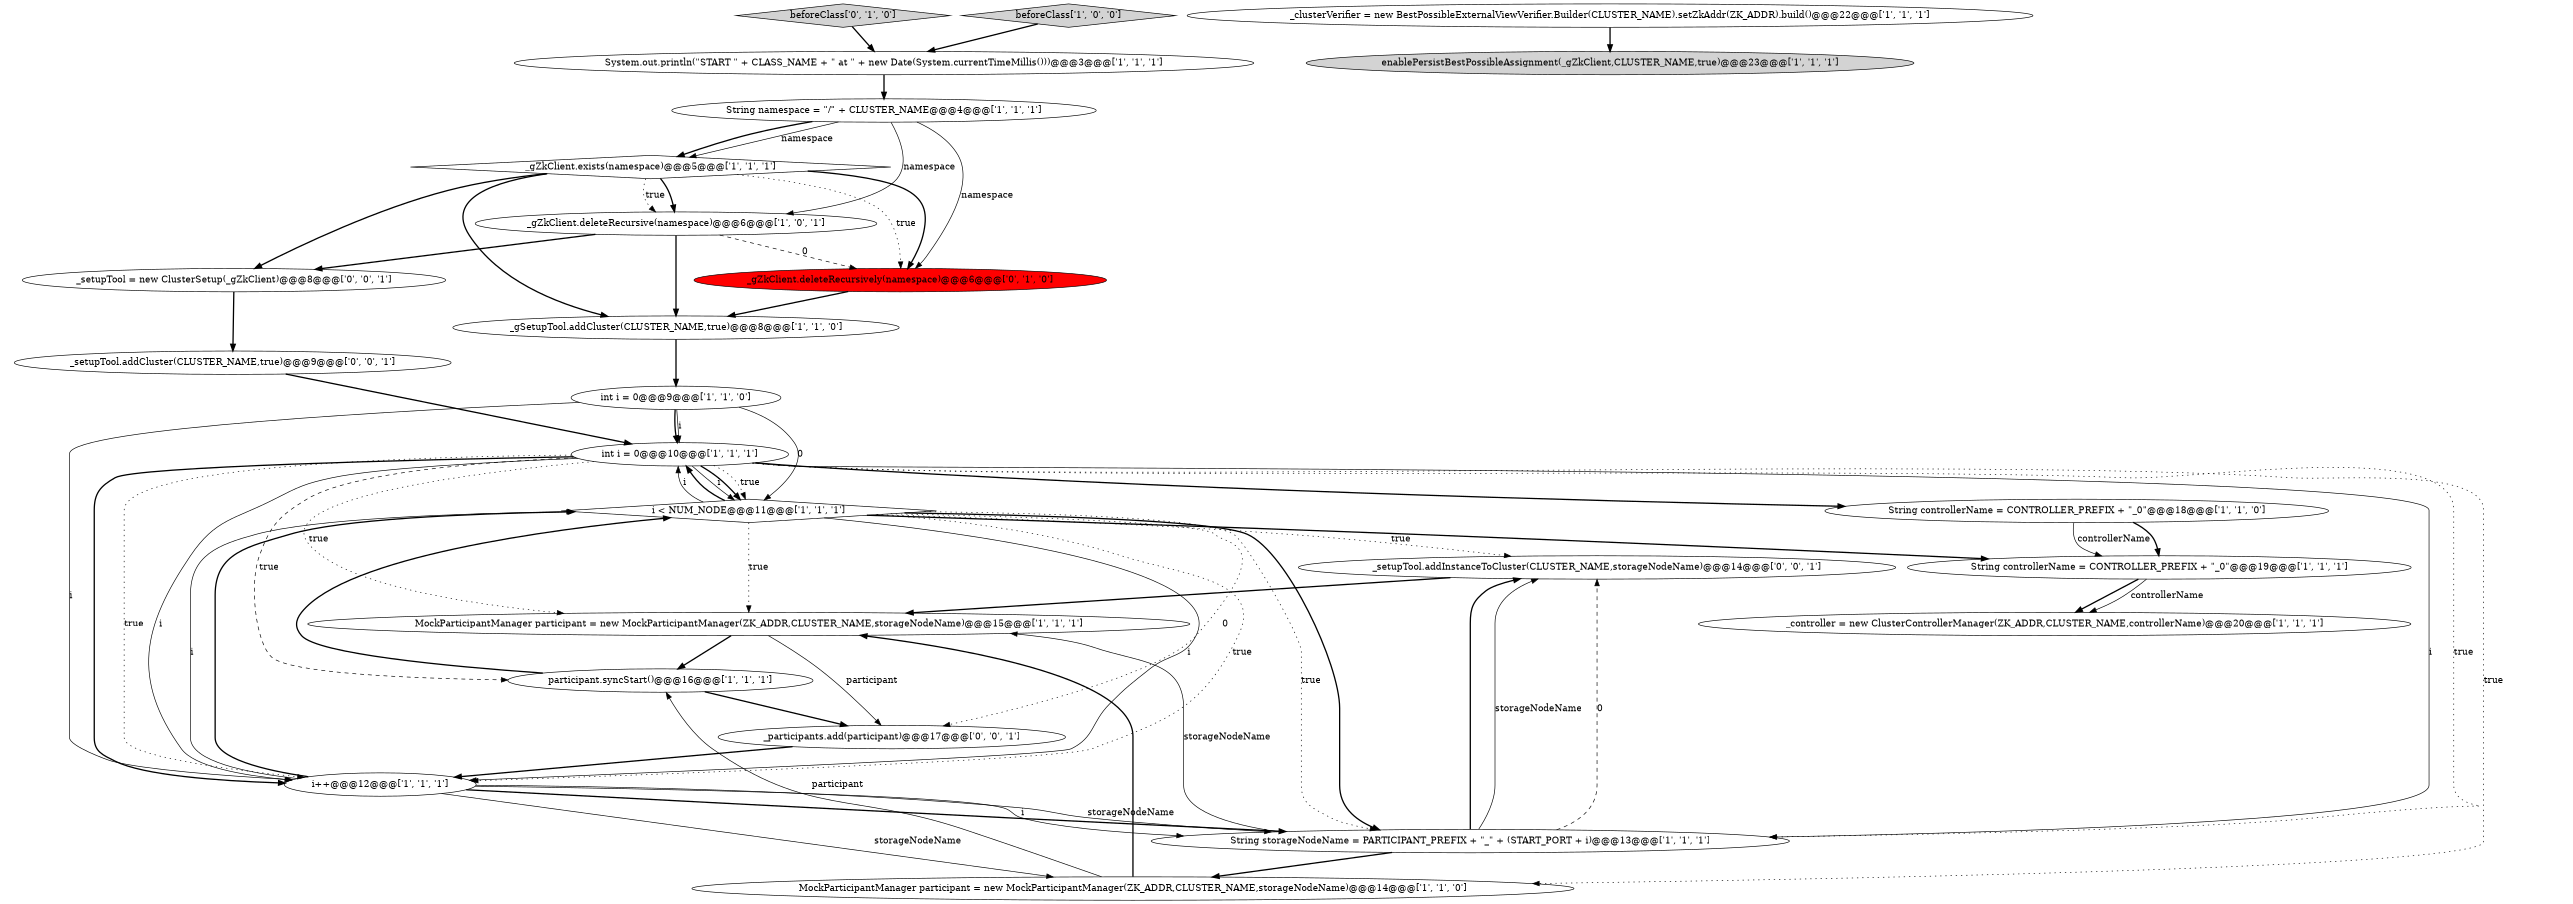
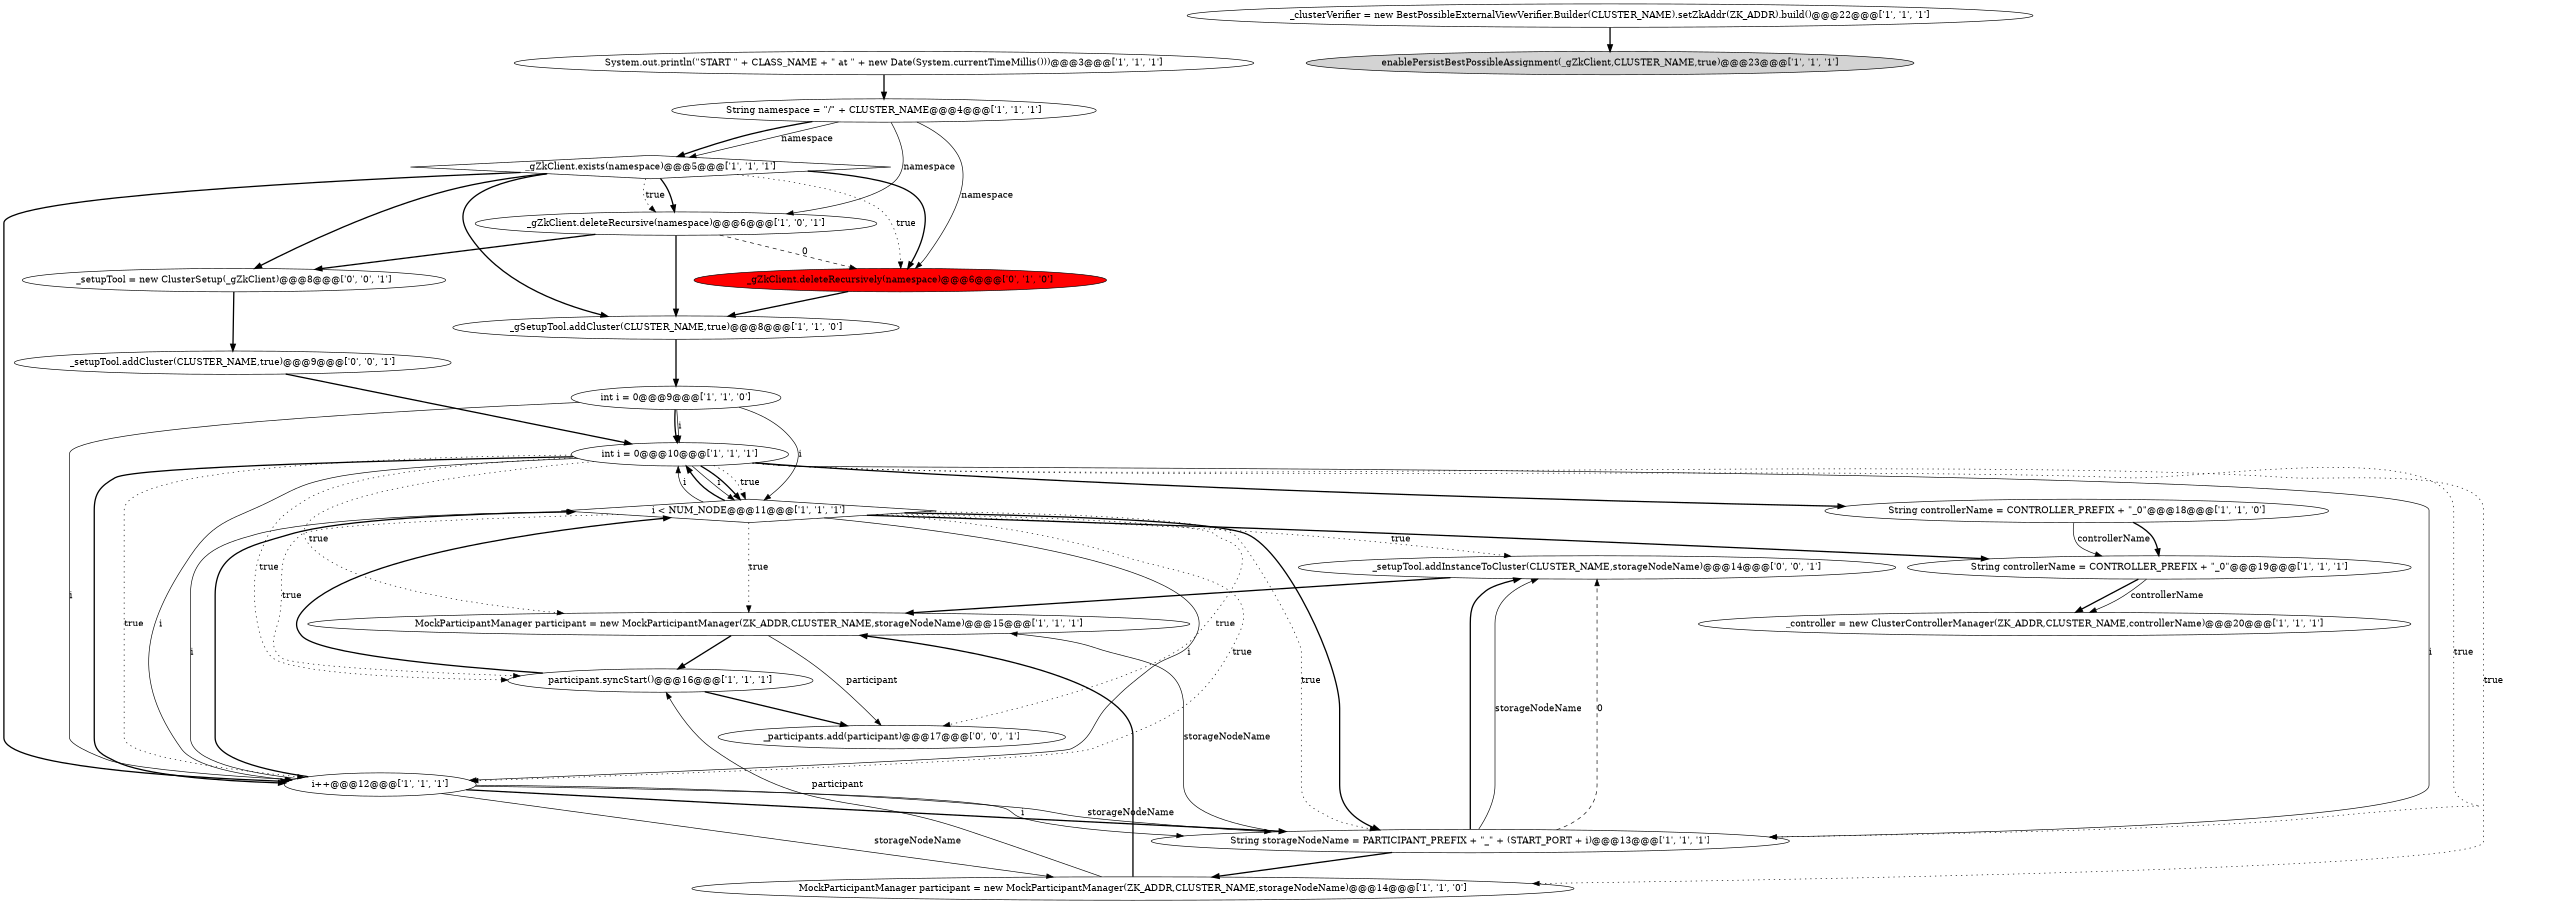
node "beforeClass['0', '1', '0']": removed
node "beforeClass['1', '0', '0']": removed
edge "int i = 0@@@9@@@['1', '1', '0']" -> "i < NUM_NODE@@@11@@@['1', '1', '1']": label "0" -> "i"
edge "int i = 0@@@10@@@['1', '1', '1']" -> "participant.syncStart()@@@16@@@['1', '1', '1']": style dashed -> dotted
edge "i < NUM_NODE@@@11@@@['1', '1', '1']" -> "participant.syncStart()@@@16@@@['1', '1', '1']": added, label "true"
edge "i < NUM_NODE@@@11@@@['1', '1', '1']" -> "_participants.add(participant)@@@17@@@['0', '0', '1']": label "0" -> "true"
edge "_participants.add(participant)@@@17@@@['0', '0', '1']" -> "i++@@@12@@@['1', '1', '1']": now "_gZkClient.exists(namespace)@@@5@@@['1', '1', '1']" -> "i++@@@12@@@['1', '1', '1']"
